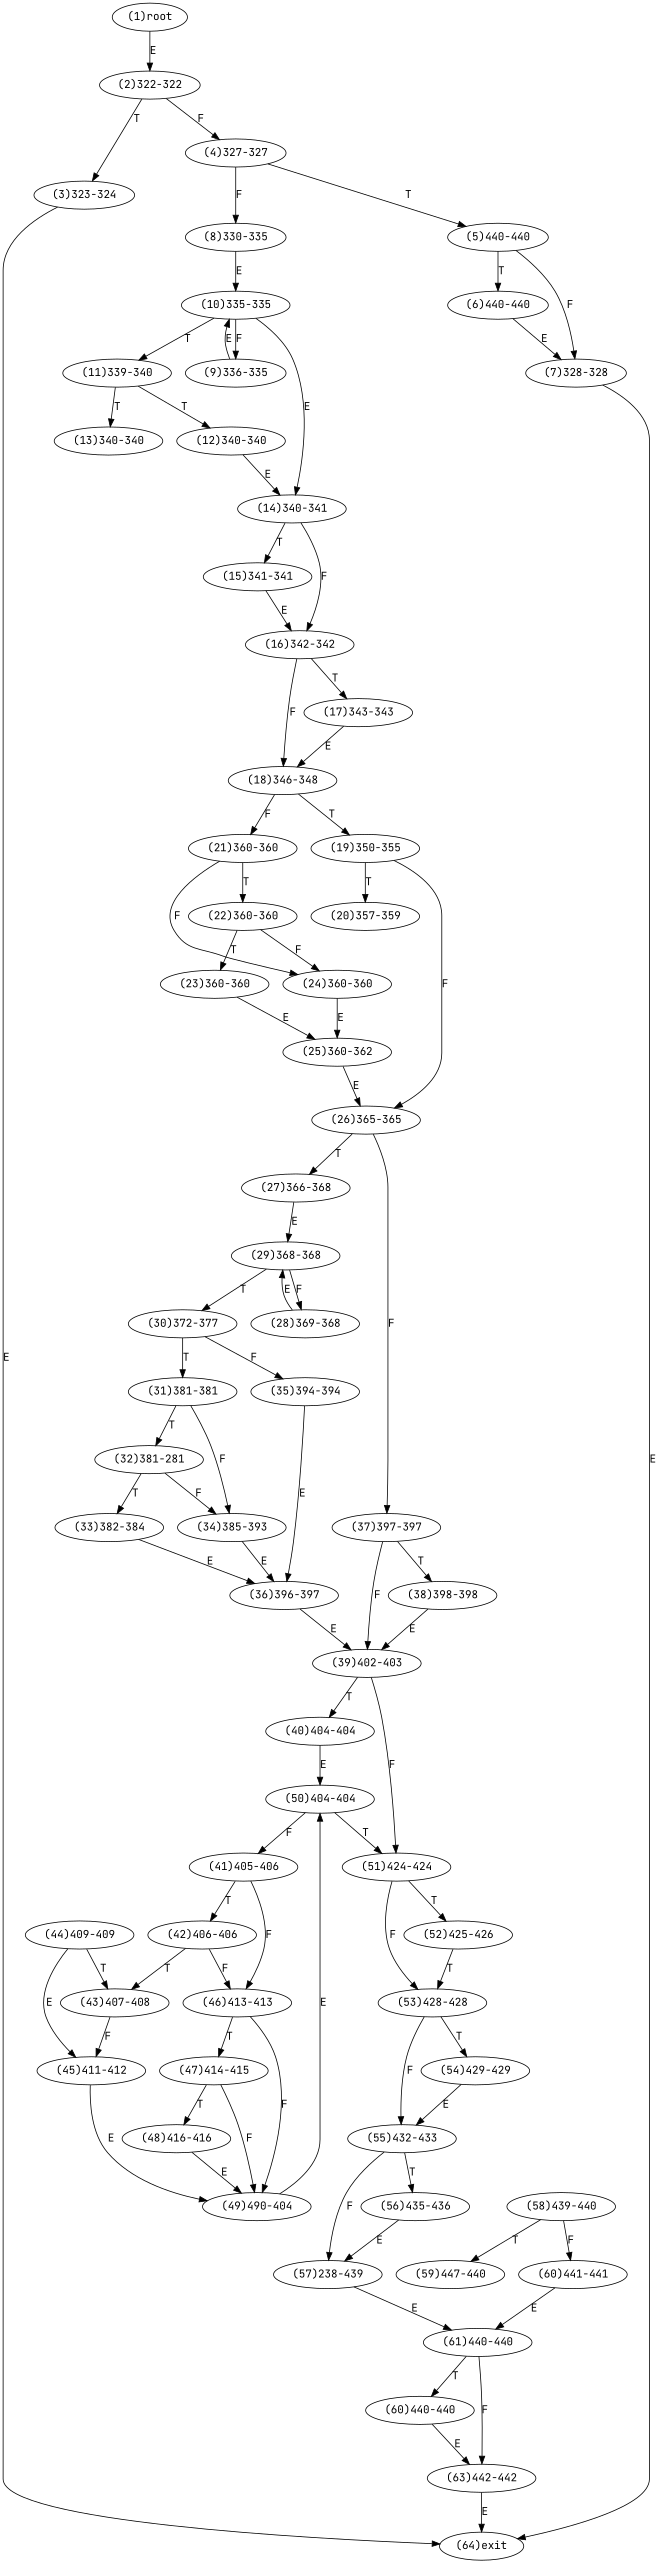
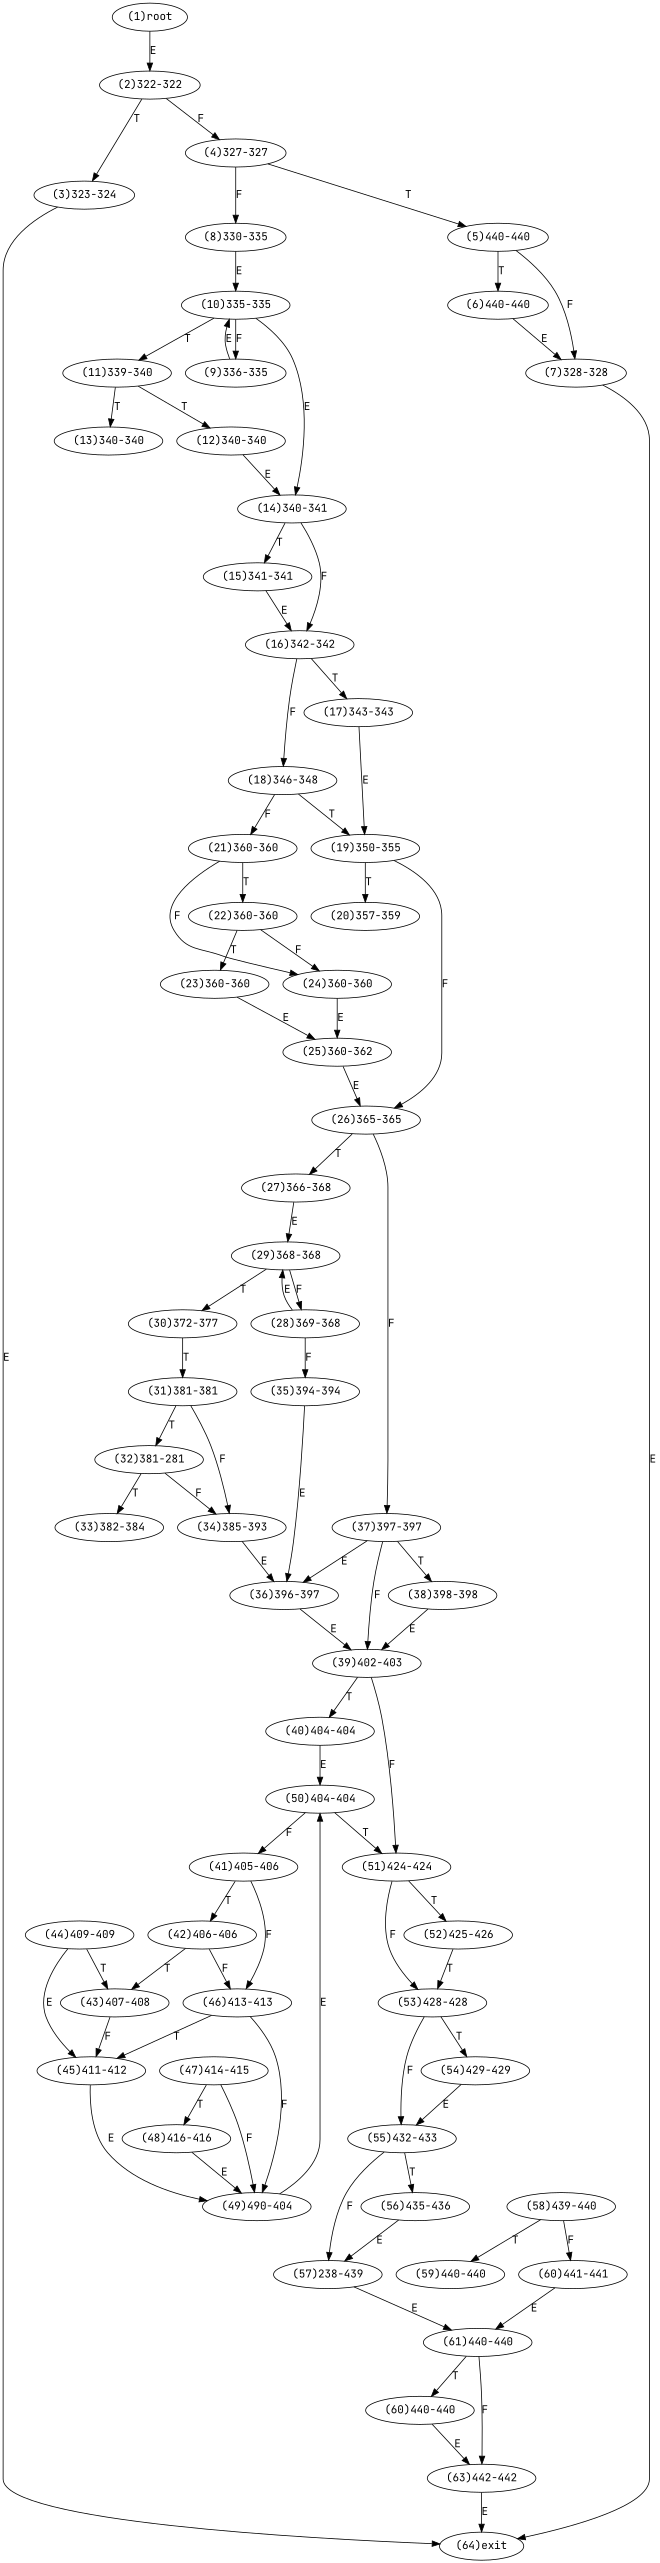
edge "(17)343-343" -> "(18)346-348": now "(17)343-343" -> "(19)350-355"
edge "(30)372-377" -> "(35)394-394": now "(28)369-368" -> "(35)394-394"
edge "(33)382-384" -> "(36)396-397": now "(37)397-397" -> "(36)396-397"
edge "(46)413-413" -> "(47)414-415": now "(46)413-413" -> "(45)411-412"
node "(59)447-440": label "(59)447-440" -> "(59)440-440"
